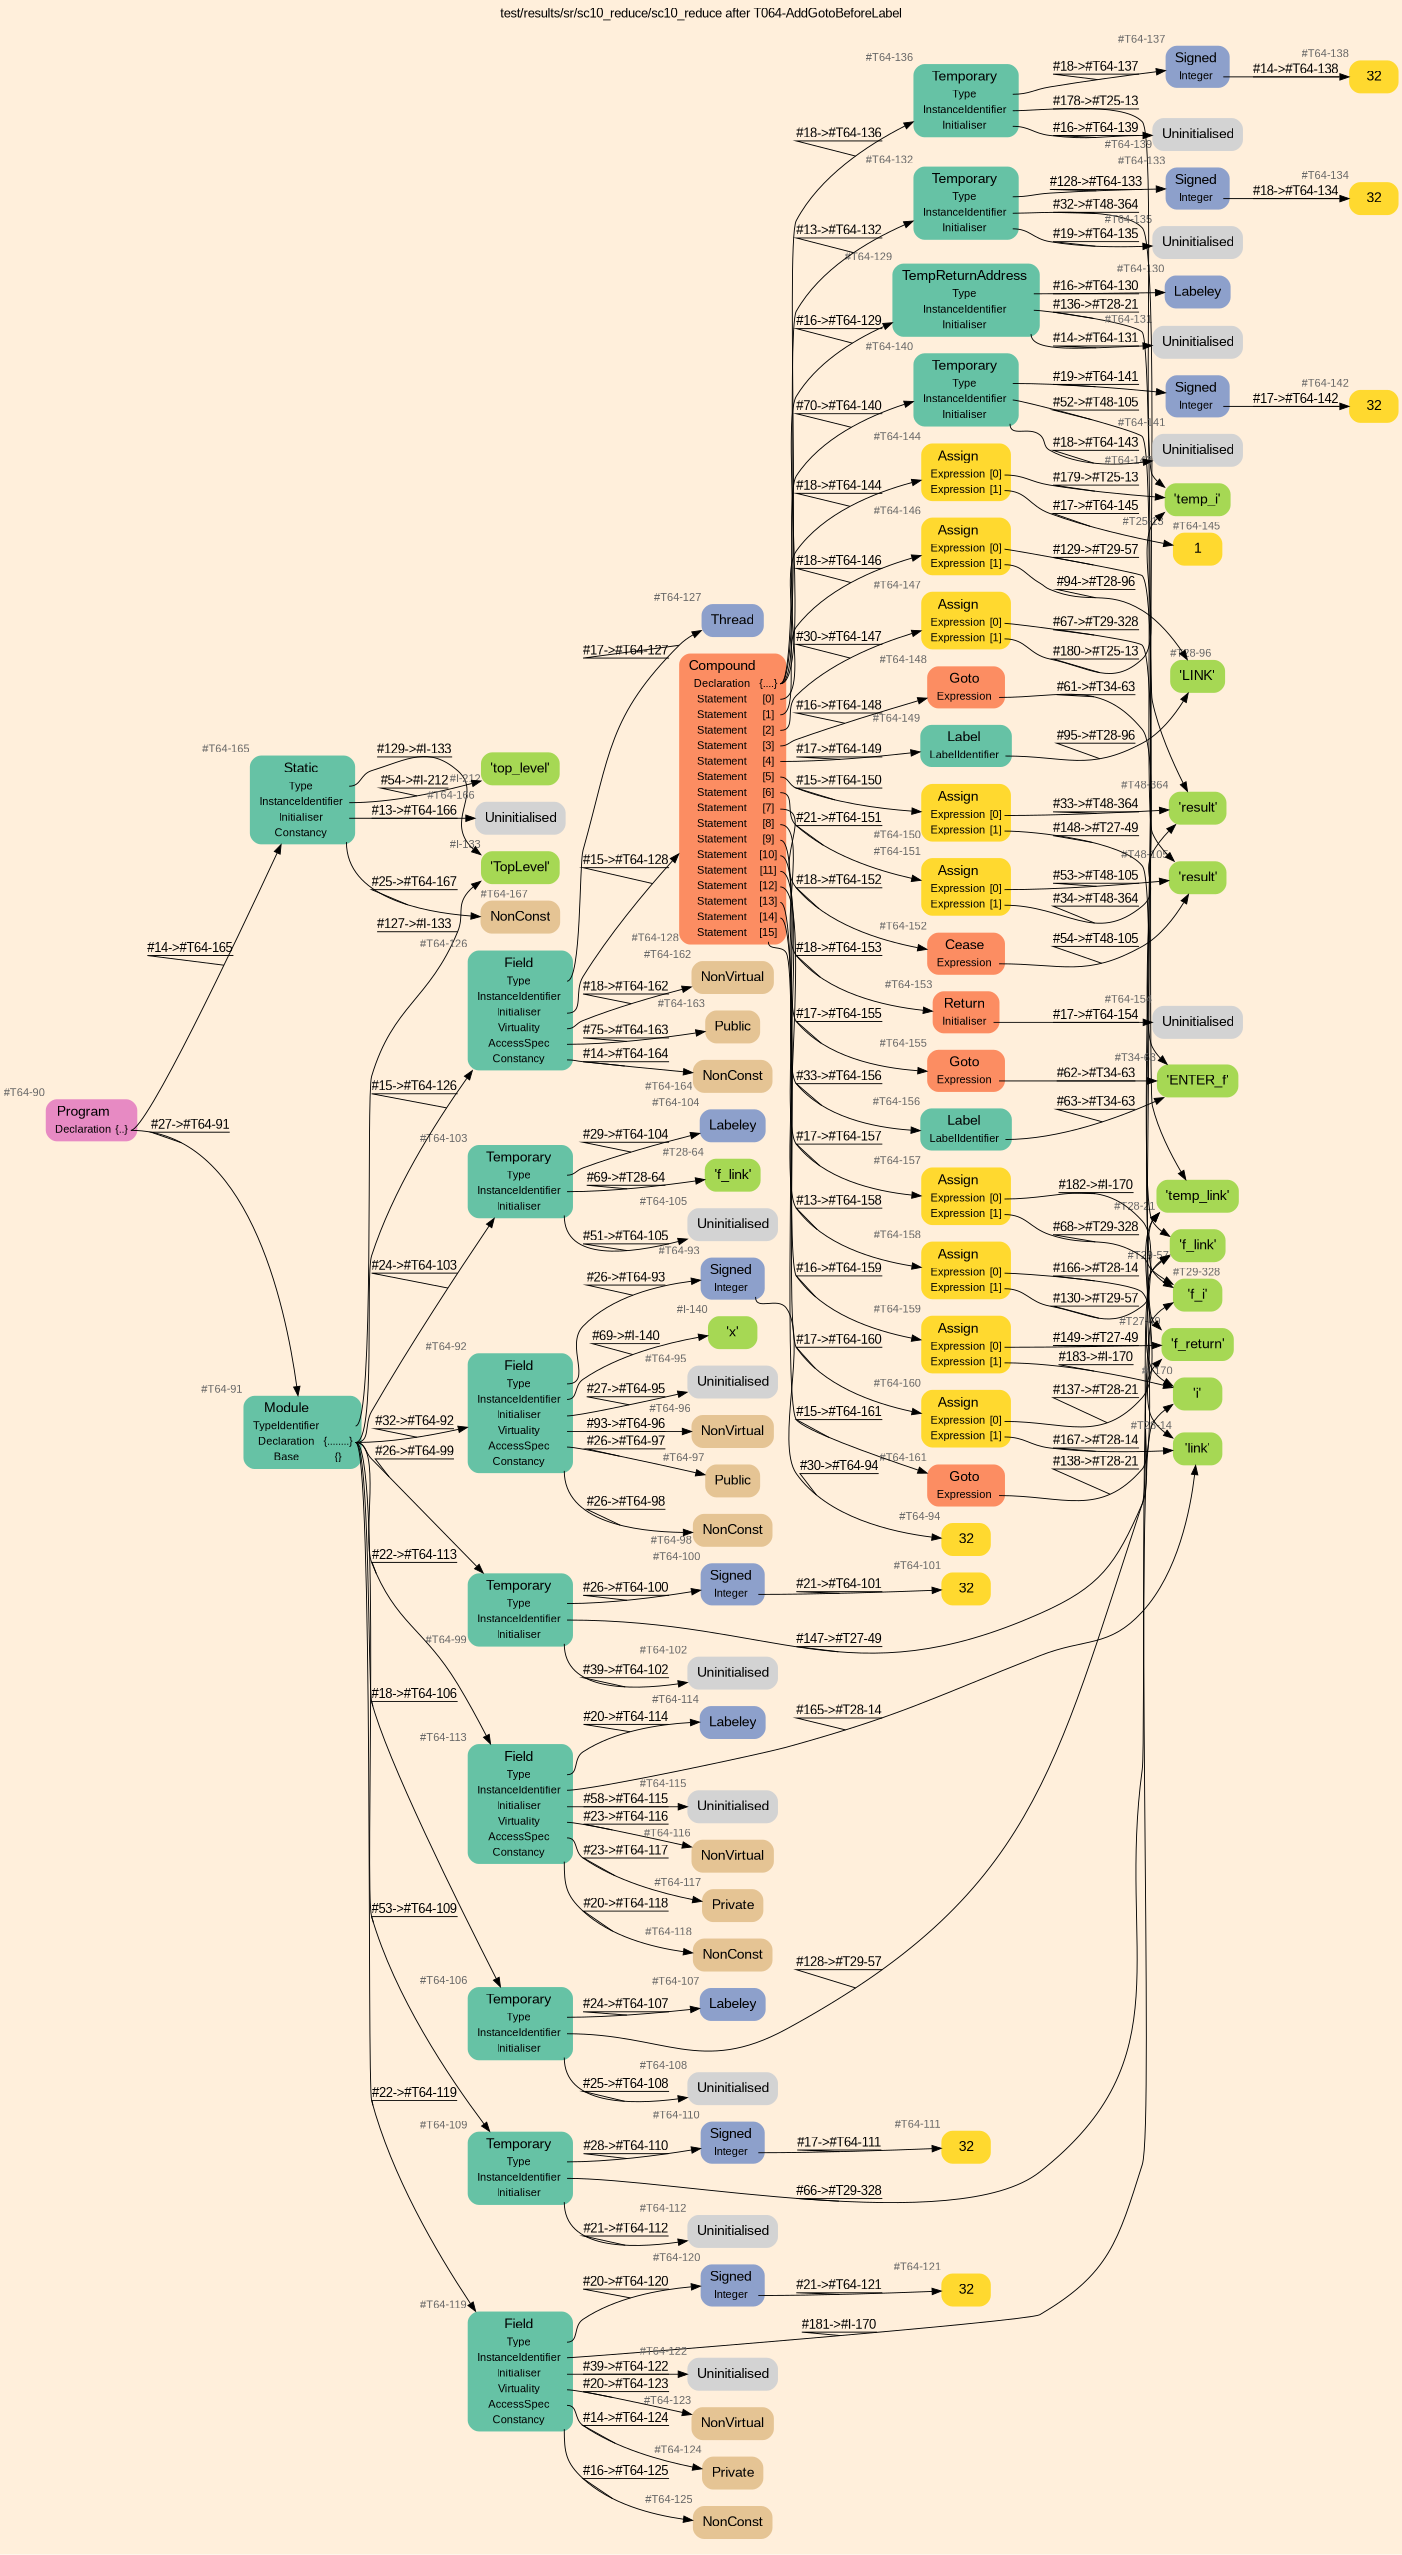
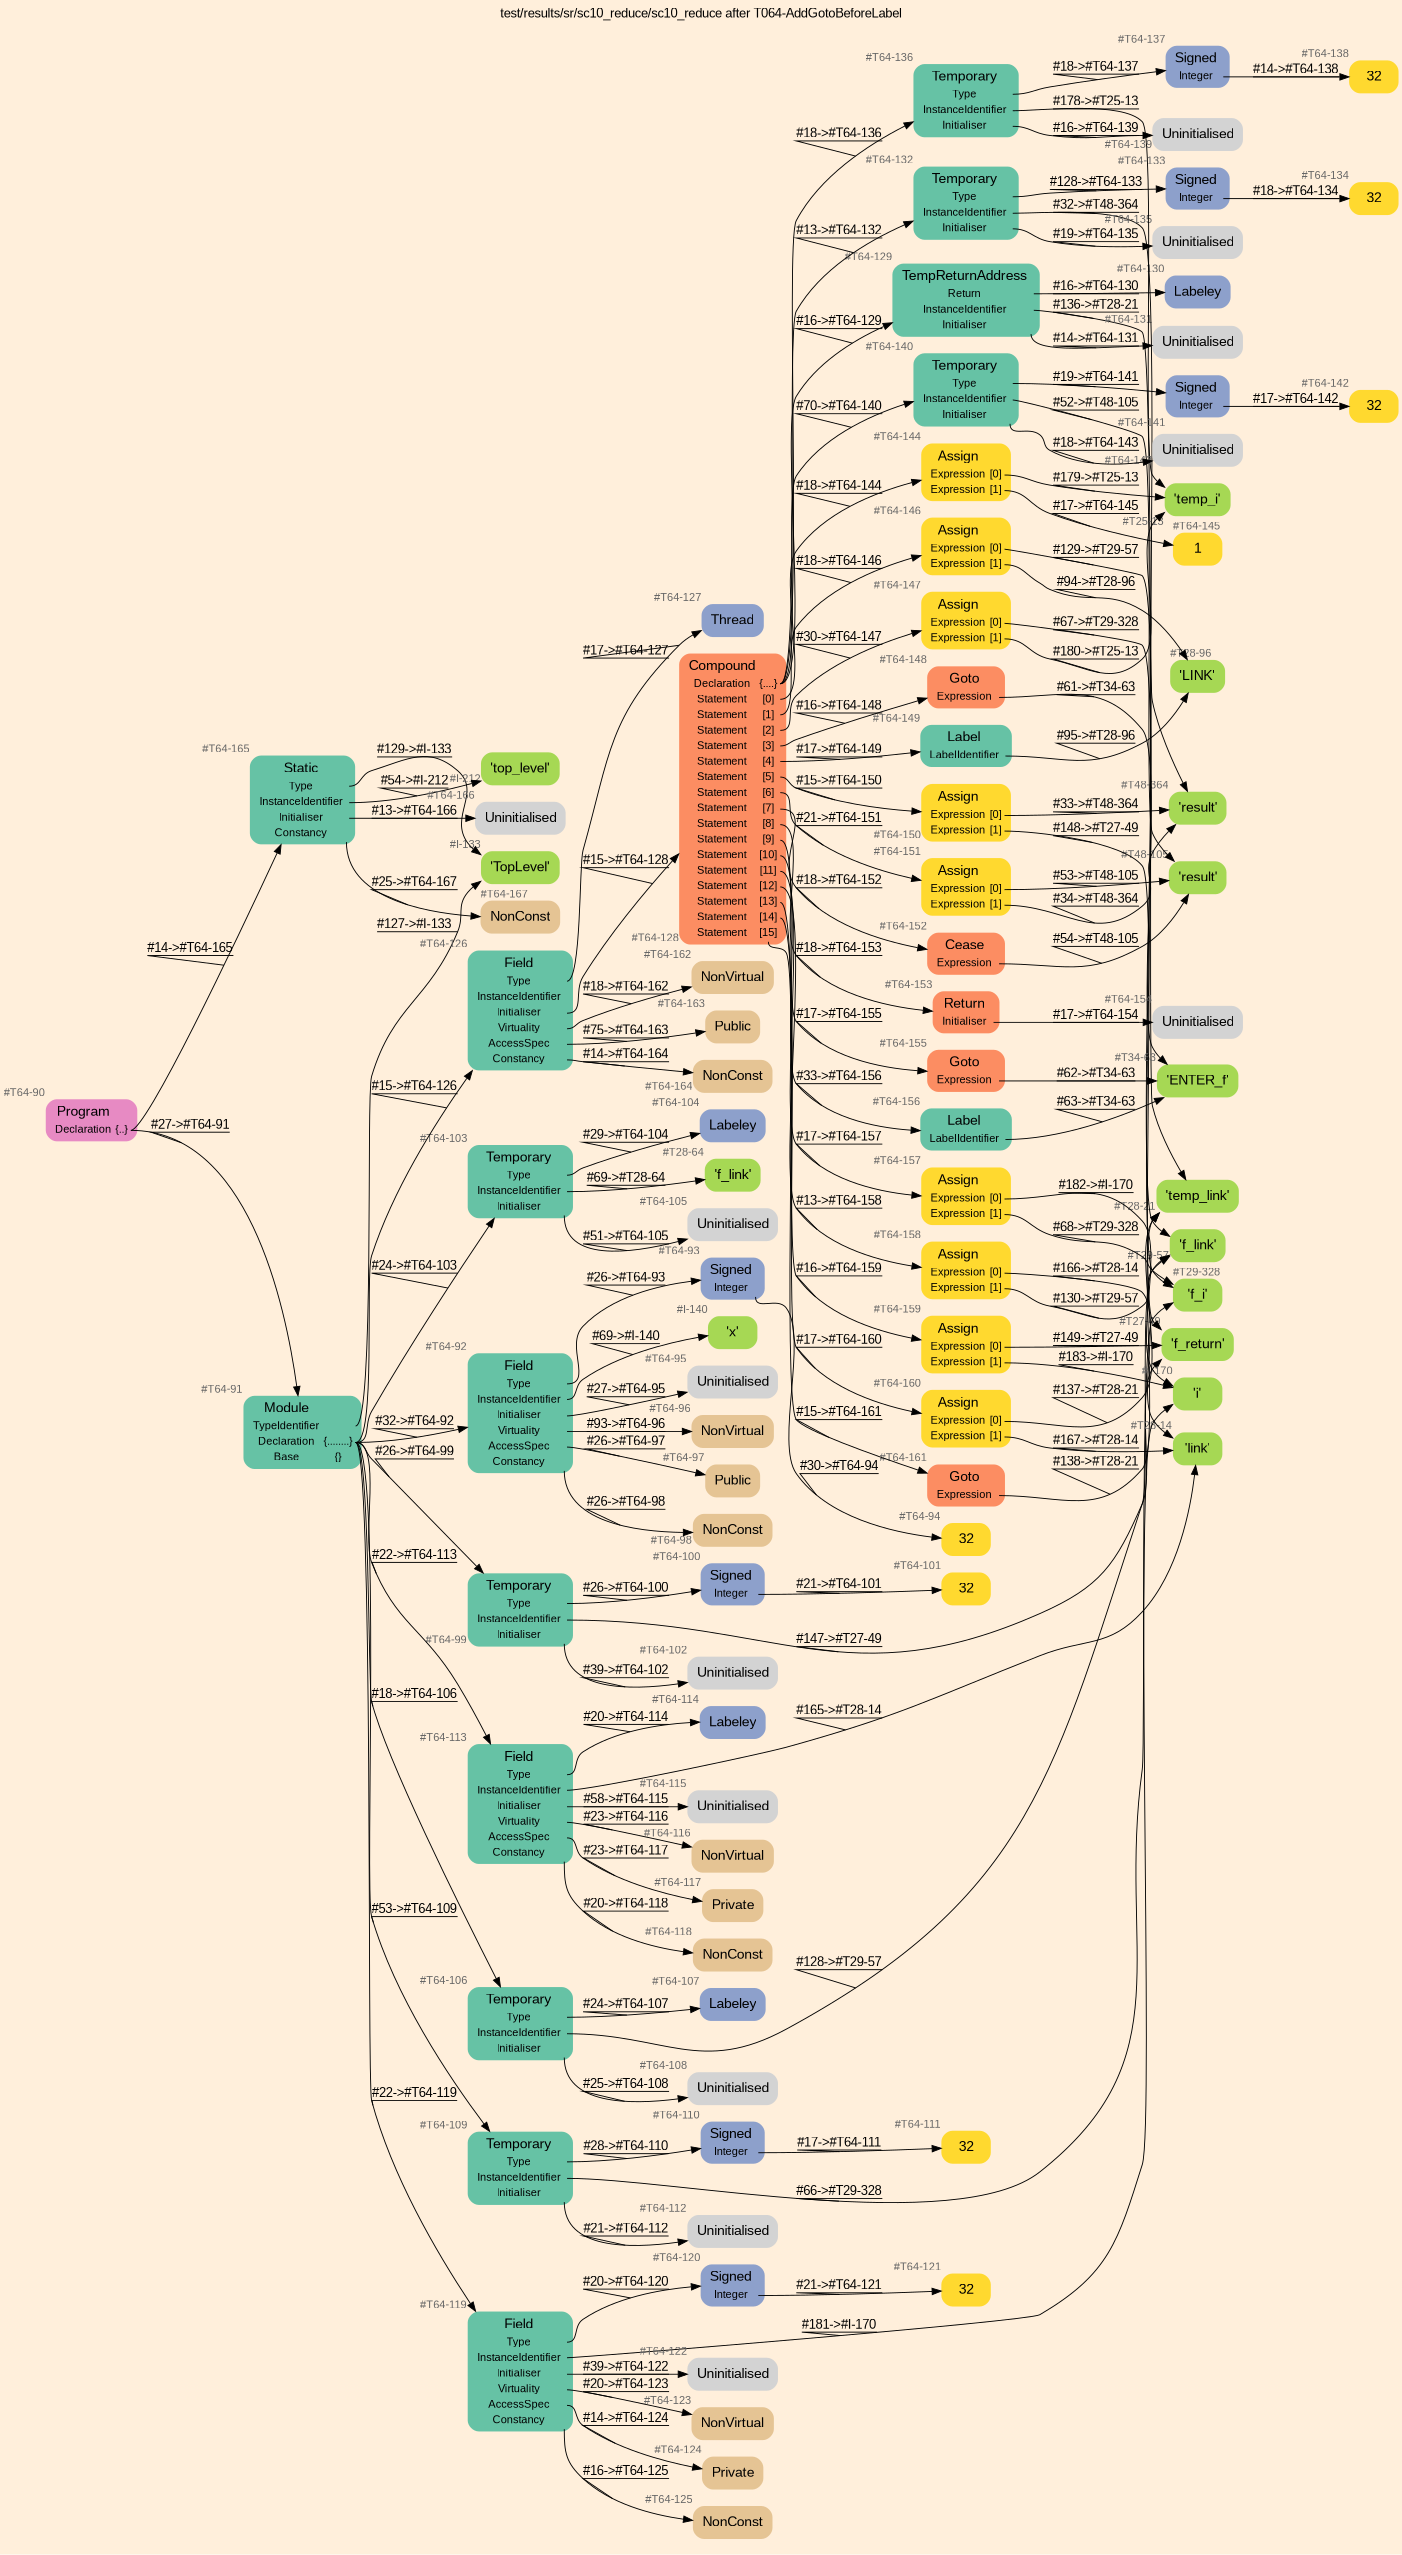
node "TempReturnAddress": text "Type" -> "Return"
